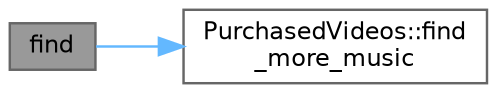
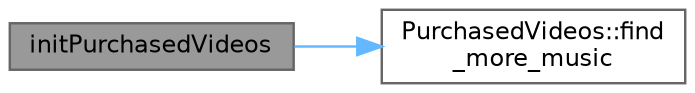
node "find": label "find" -> "initPurchasedVideos"
